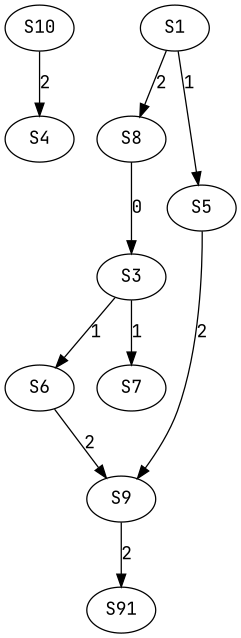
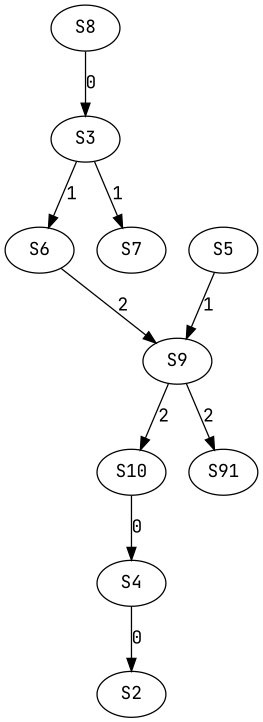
node "S1": removed
edge "S10" -> "S4": label "2" -> "0"
edge "S5" -> "S9": label "2" -> "1"
edge "S9" -> "S10": added, label "2"
node "S2": added
